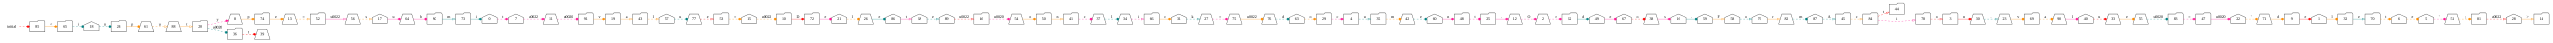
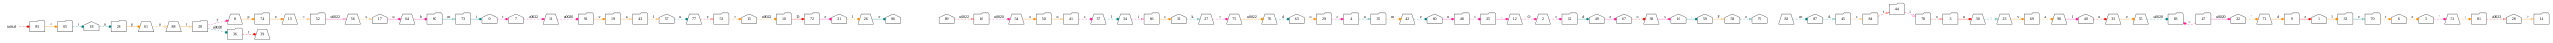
node "68": removed
edge "79" -> "82": removed, label "r"
edge "23" -> "69": arrowhead dot -> diamond
edge "83" -> "47": reversed
edge "84" -> "78": now "44" -> "78"
